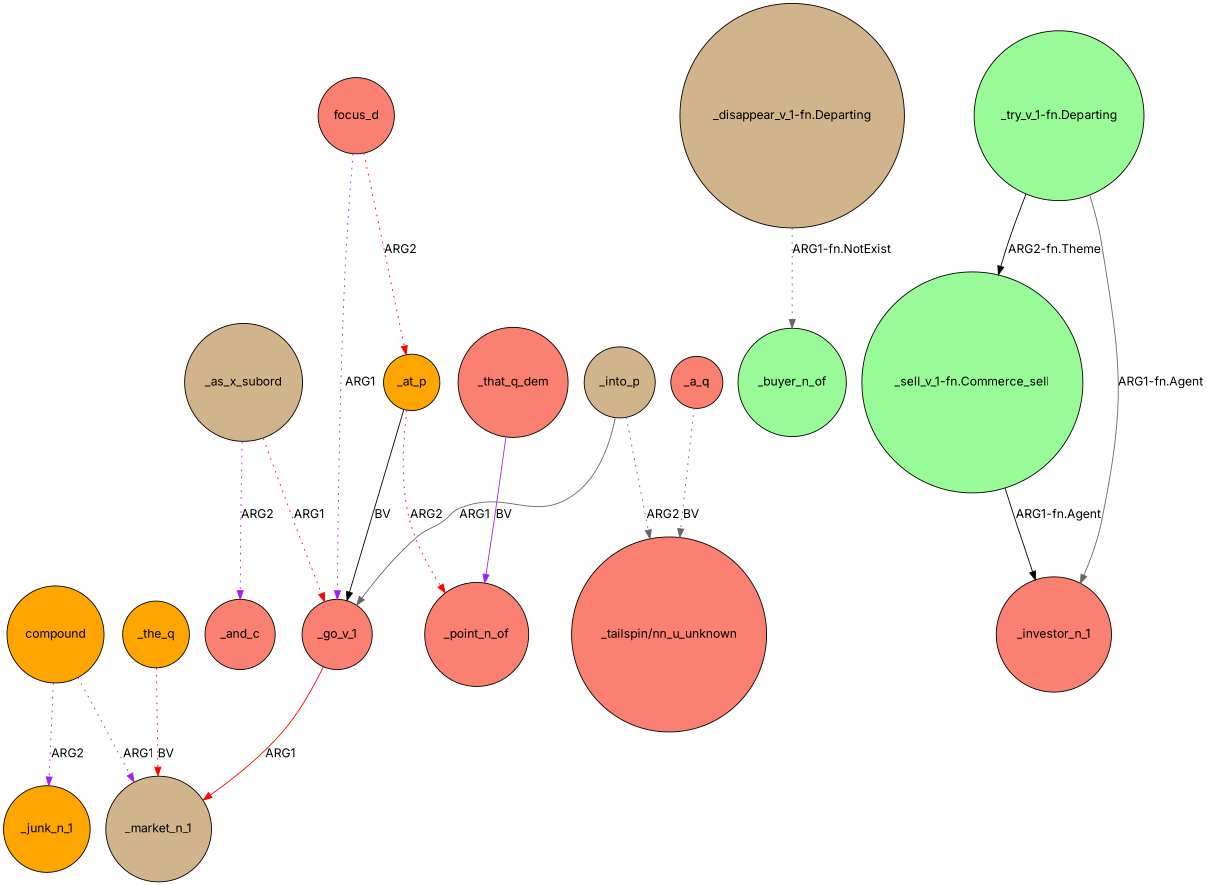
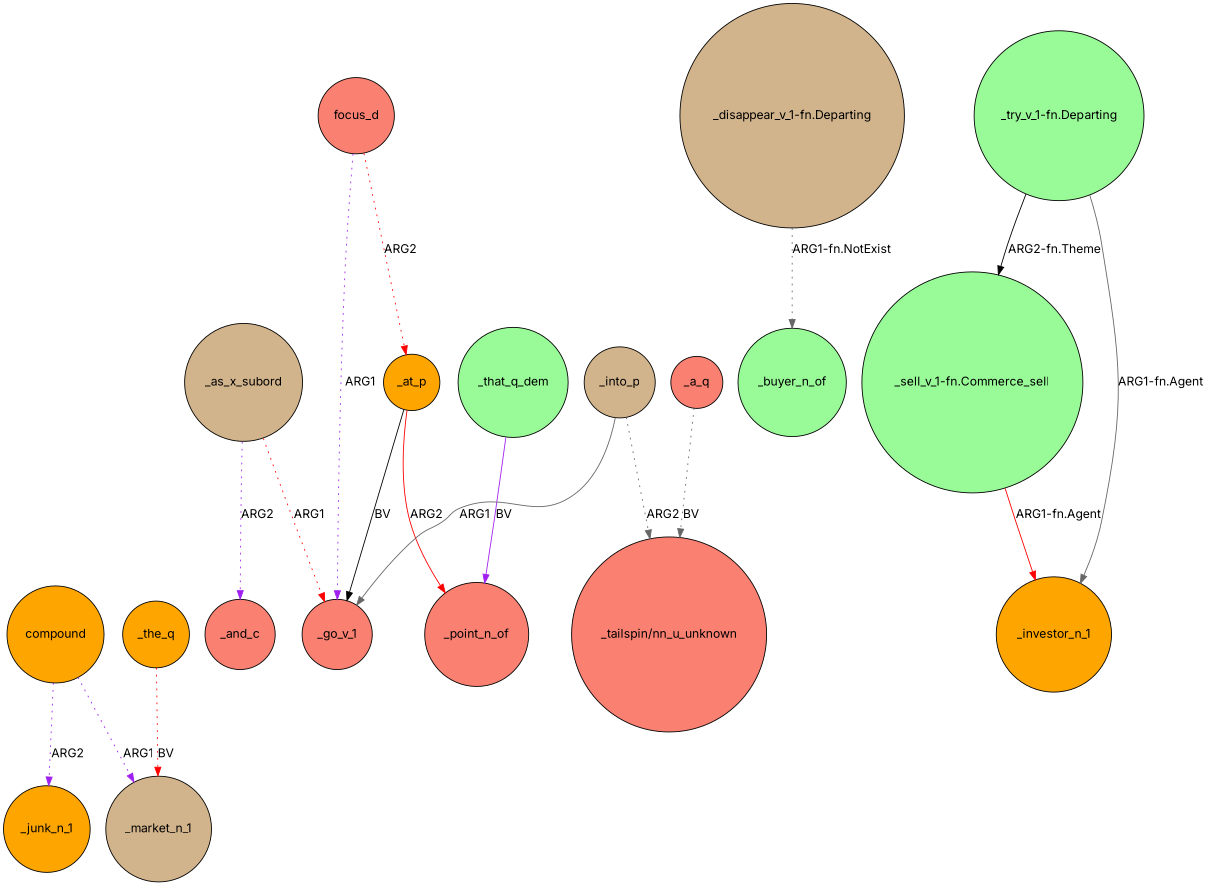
node "_that_q_dem": fillcolor salmon -> palegreen
edge "_at_p" -> "_point_n_of": style dotted -> solid
edge "_sell_v_1-fn.Commerce_sell" -> "_investor_n_1": color black -> red
node "_investor_n_1": fillcolor salmon -> orange
edge "_go_v_1" -> "_market_n_1": removed, label "ARG1"
